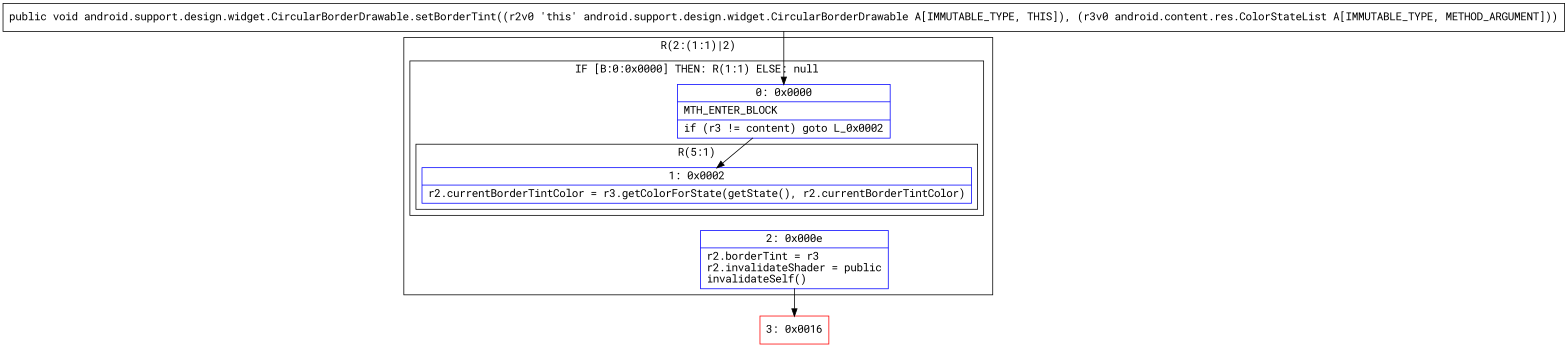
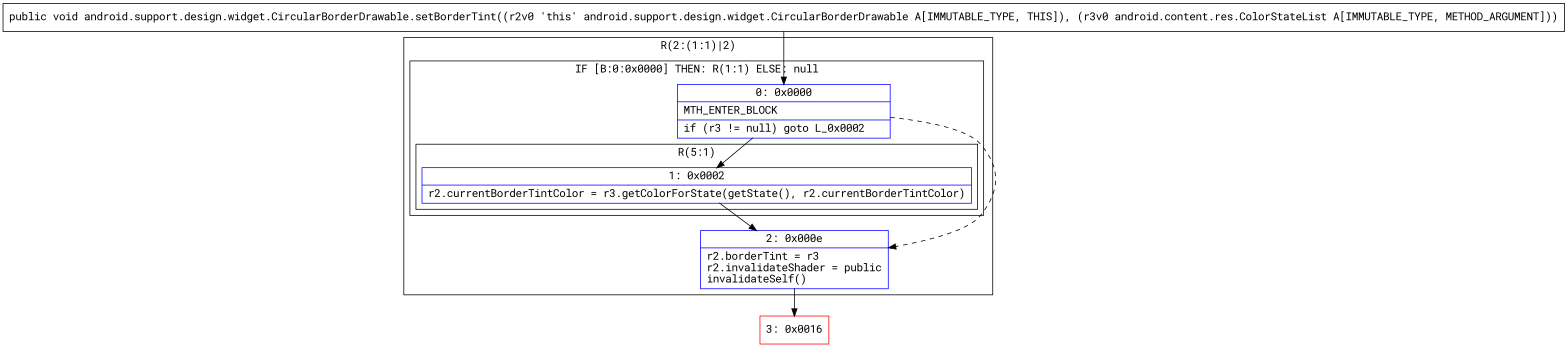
node "0: 0x0000": text "if (r3 != content) goto L_0x0002" -> "if (r3 != null) goto L_0x0002"
edge "0: 0x0000" -> "2: 0x000e": added
edge "1: 0x0002" -> "2: 0x000e": added
